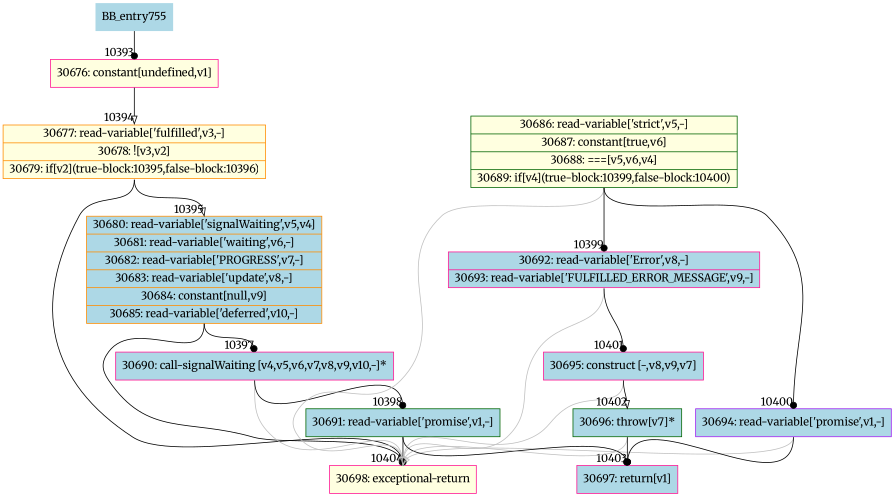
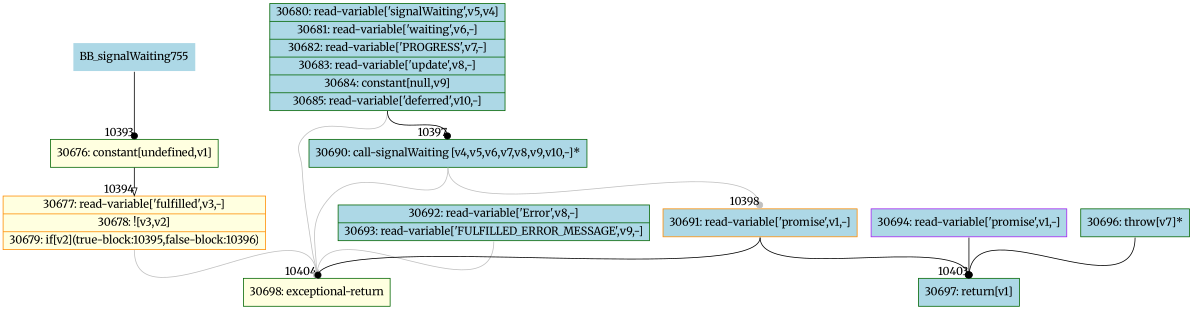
node "BB_entry755": label "BB_entry755" -> "BB_signalWaiting755"
node "30676: constant[undefined,v1]": color deeppink -> darkgreen
node "30686: read-variable['strict',v5,-]": removed
edge "30677: read-variable['fulfilled',v3,-]" -> "30680: read-variable['signalWaiting',v5,v4]": removed
node "30680: read-variable['signalWaiting',v5,v4]": color darkorange -> darkgreen
node "30692: read-variable['Error',v8,-]": color deeppink -> darkgreen
node "30690: call-signalWaiting [v4,v5,v6,v7,v8,v9,v10,-]*": color deeppink -> darkgreen
node "30695: construct [-,v8,v9,v7]": removed
edge "30690: call-signalWaiting [v4,v5,v6,v7,v8,v9,v10,-]*" -> "30691: read-variable['promise',v1,-]": color black -> gray
edge "30677: read-variable['fulfilled',v3,-]" -> "30698: exceptional-return": color black -> gray
node "30691: read-variable['promise',v1,-]": color darkgreen -> darkorange
edge "30680: read-variable['signalWaiting',v5,v4]" -> "30698: exceptional-return": color black -> gray
edge "30690: call-signalWaiting [v4,v5,v6,v7,v8,v9,v10,-]*" -> "30698: exceptional-return": arrowhead onormal -> dot
edge "30694: read-variable['promise',v1,-]" -> "30698: exceptional-return": removed
edge "30696: throw[v7]*" -> "30698: exceptional-return": removed
node "30698: exceptional-return": color deeppink -> darkgreen
node "30697: return[v1]": color deeppink -> darkgreen
